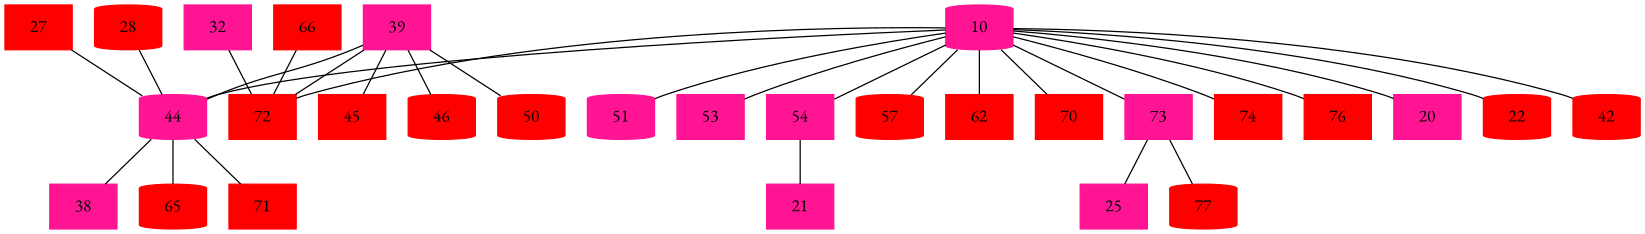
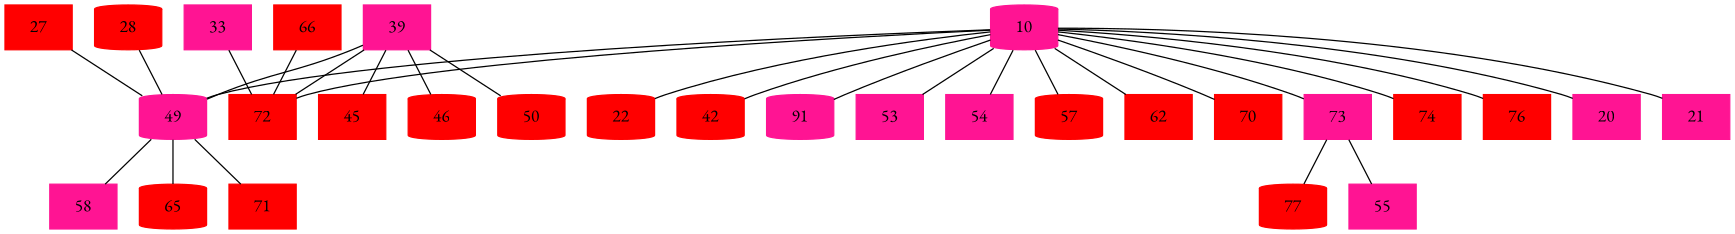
node "32": label "32" -> "33"
node "44": label "44" -> "49"
node "51": label "51" -> "91"
edge "54" -- "21": now "10" -- "21"
node "38": label "38" -> "58"
node "25": label "25" -> "55"
